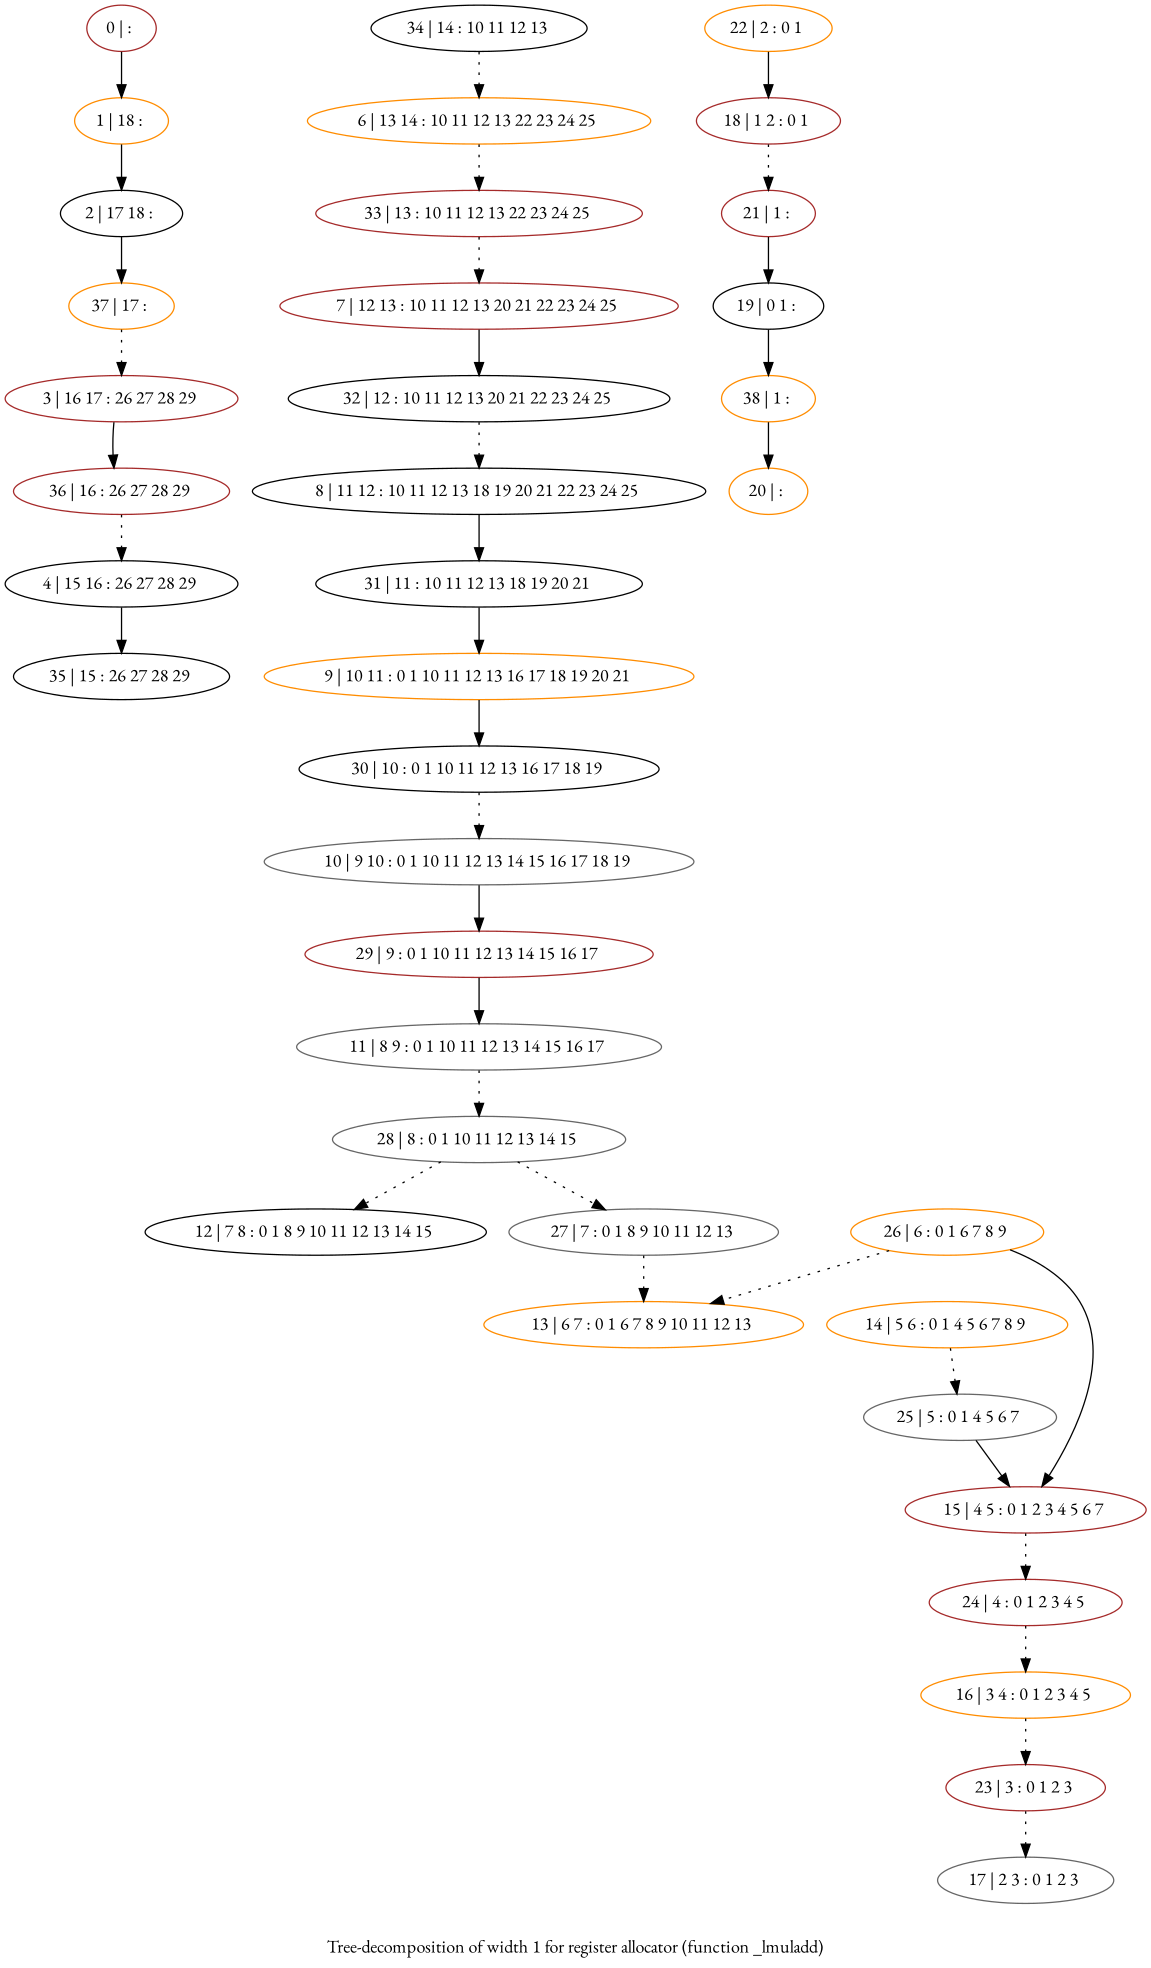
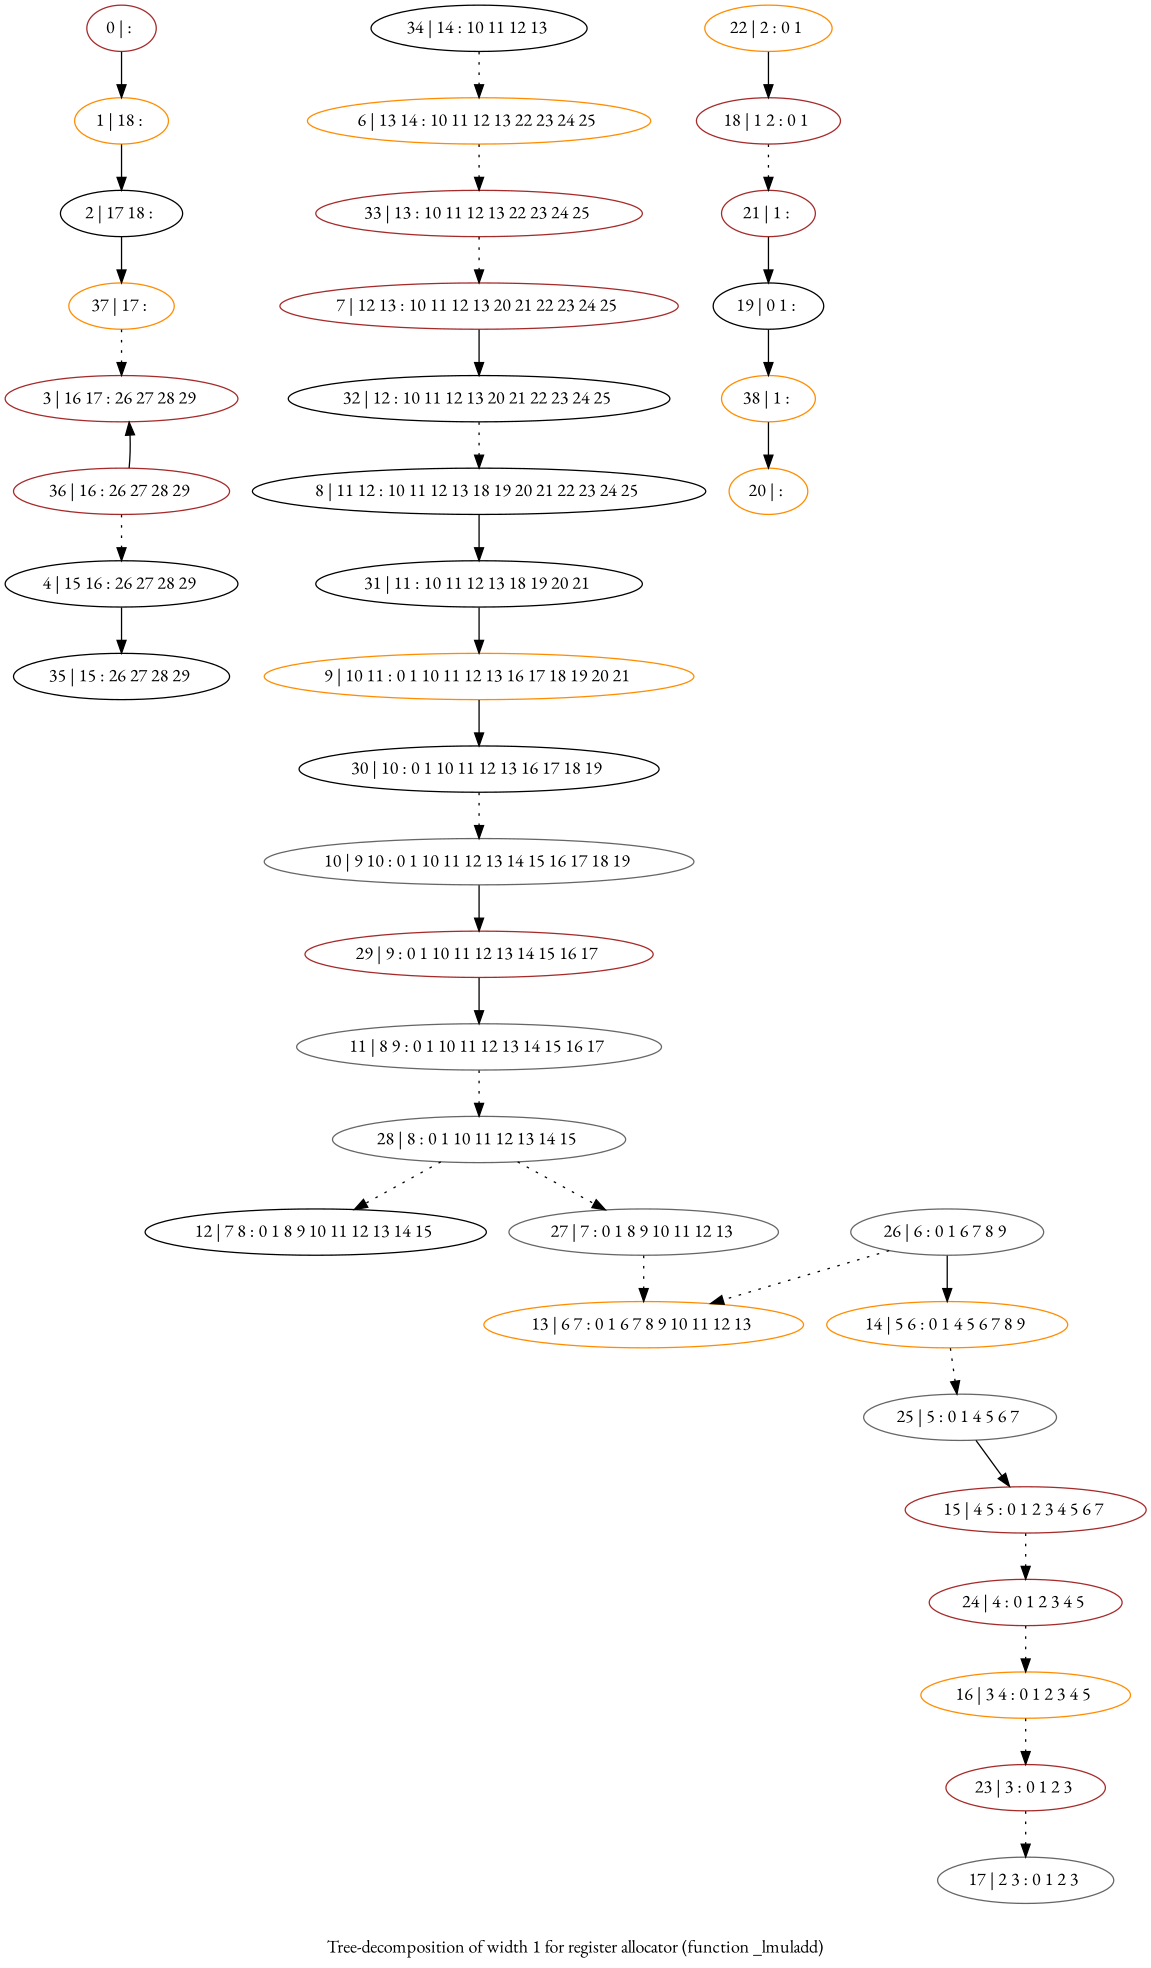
edge "3 | 16 17 : 26 27 28 29" -> "36 | 16 : 26 27 28 29": reversed
node "26 | 6 : 0 1 6 7 8 9": color darkorange -> gray40
edge "26 | 6 : 0 1 6 7 8 9" -> "15 | 4 5 : 0 1 2 3 4 5 6 7": now "26 | 6 : 0 1 6 7 8 9" -> "14 | 5 6 : 0 1 4 5 6 7 8 9"
